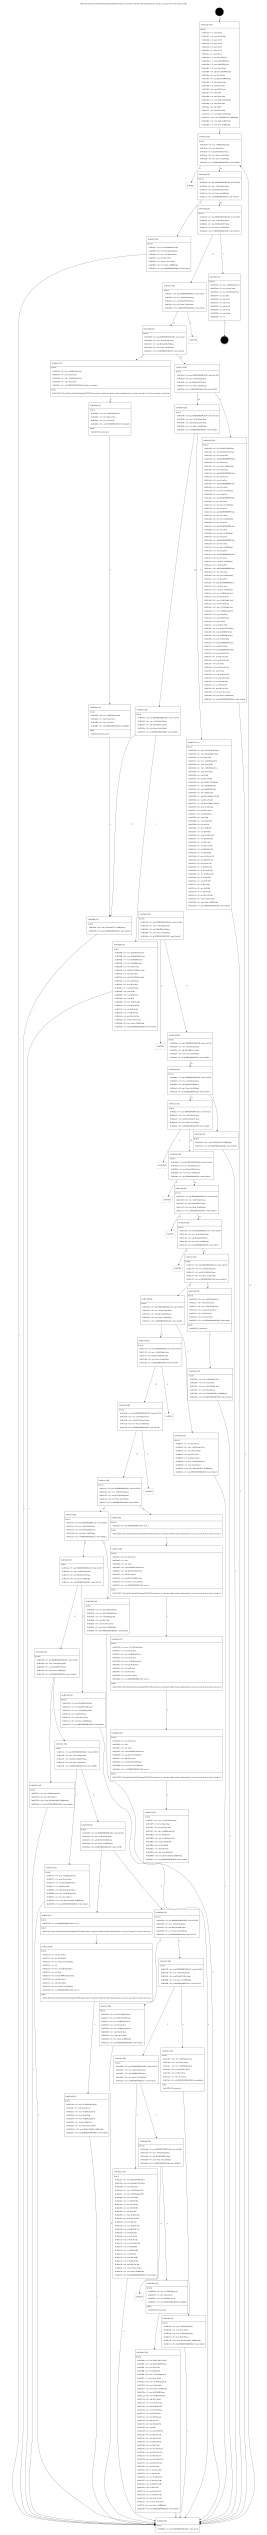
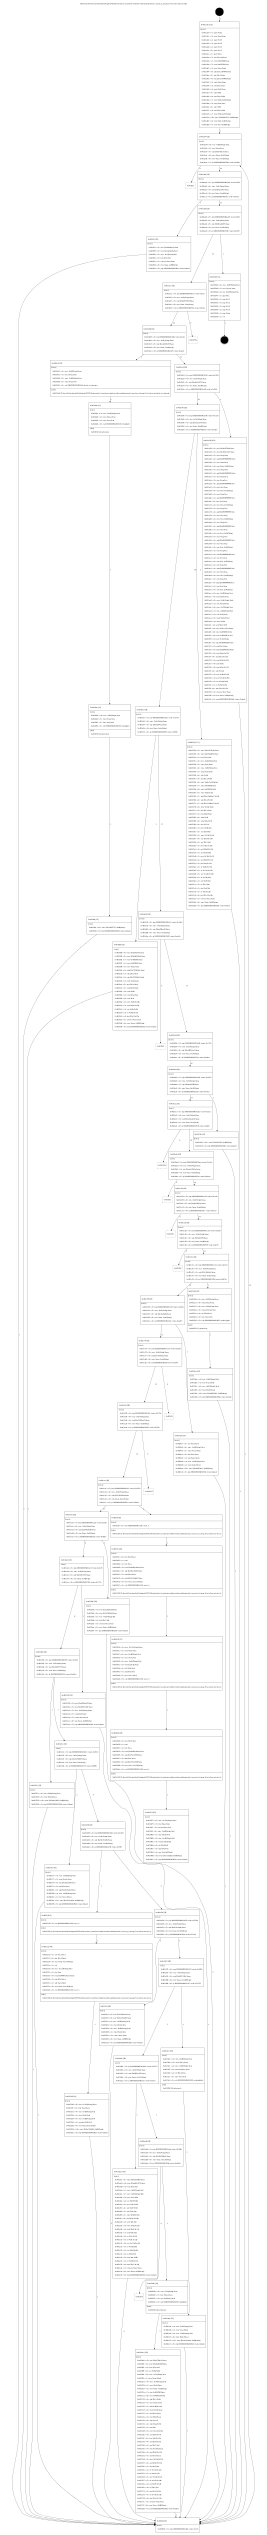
edge "0x401b5c [28]" -> "0x4024fa [15]": now "0x401b5c [28]" -> "0x401b78 [28]"
